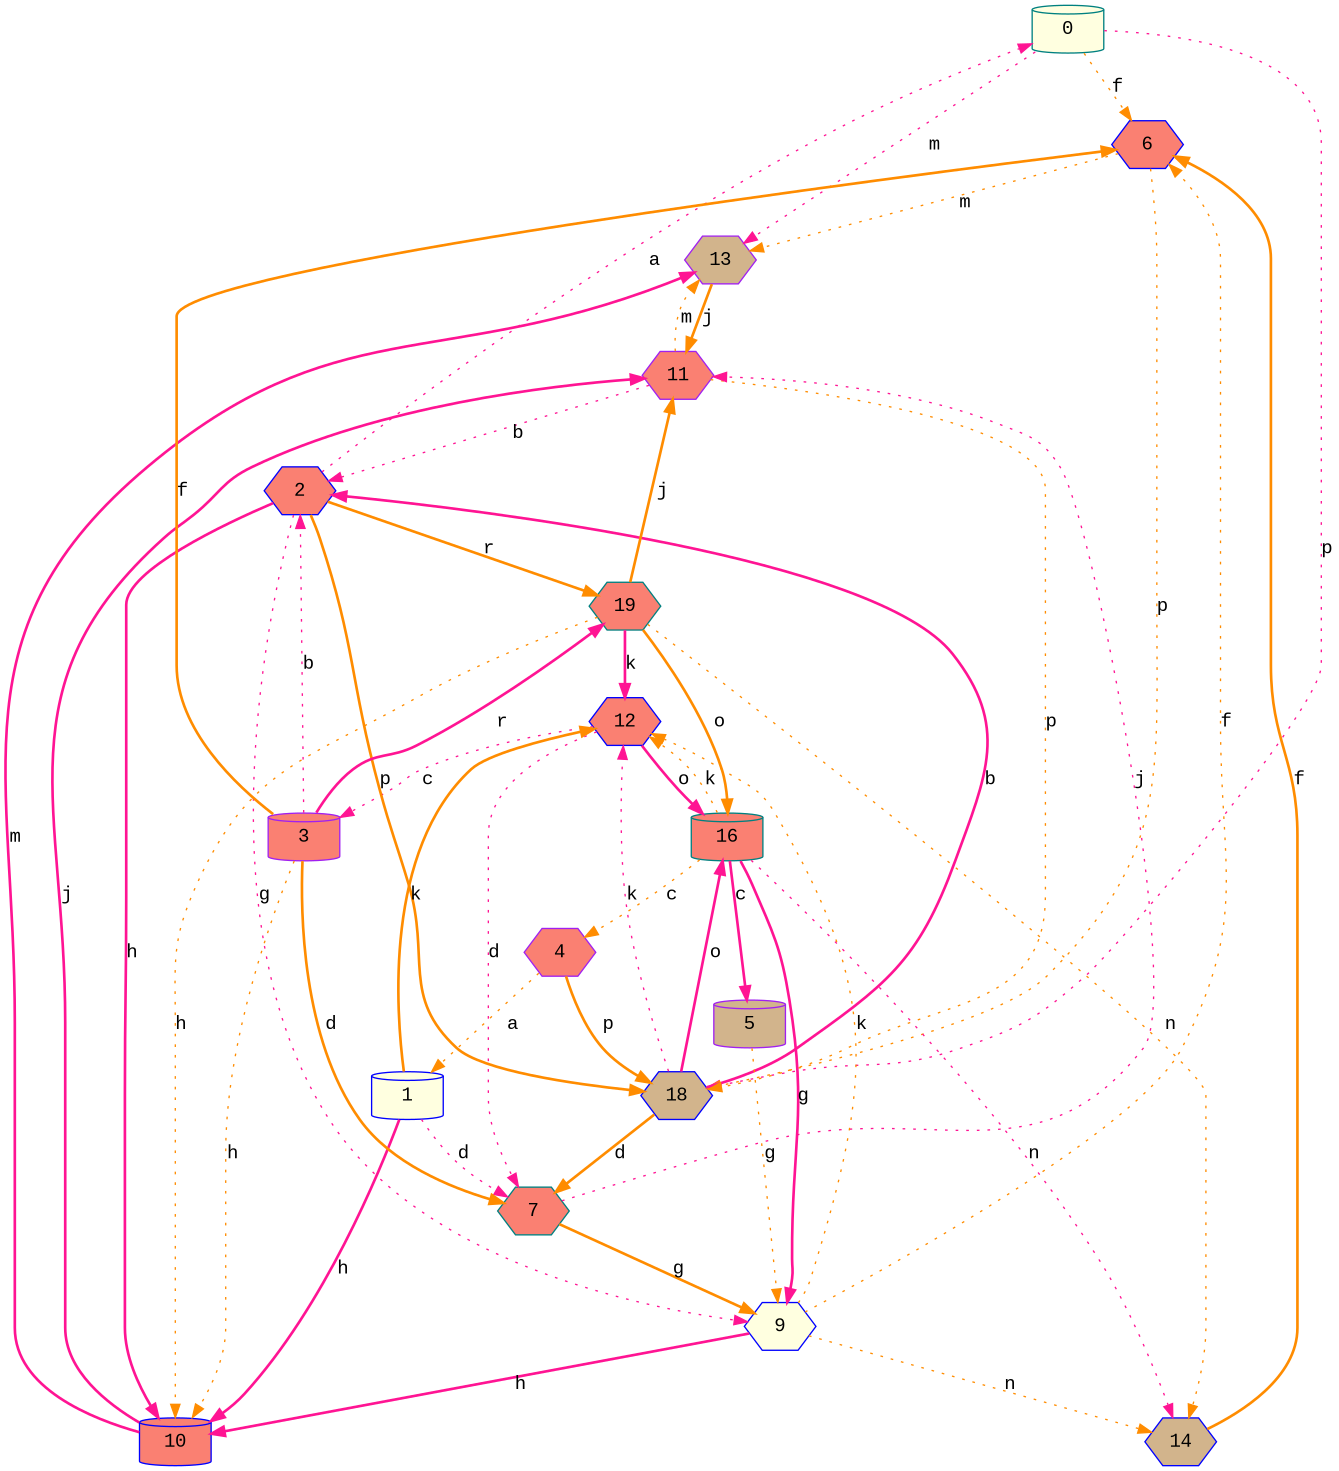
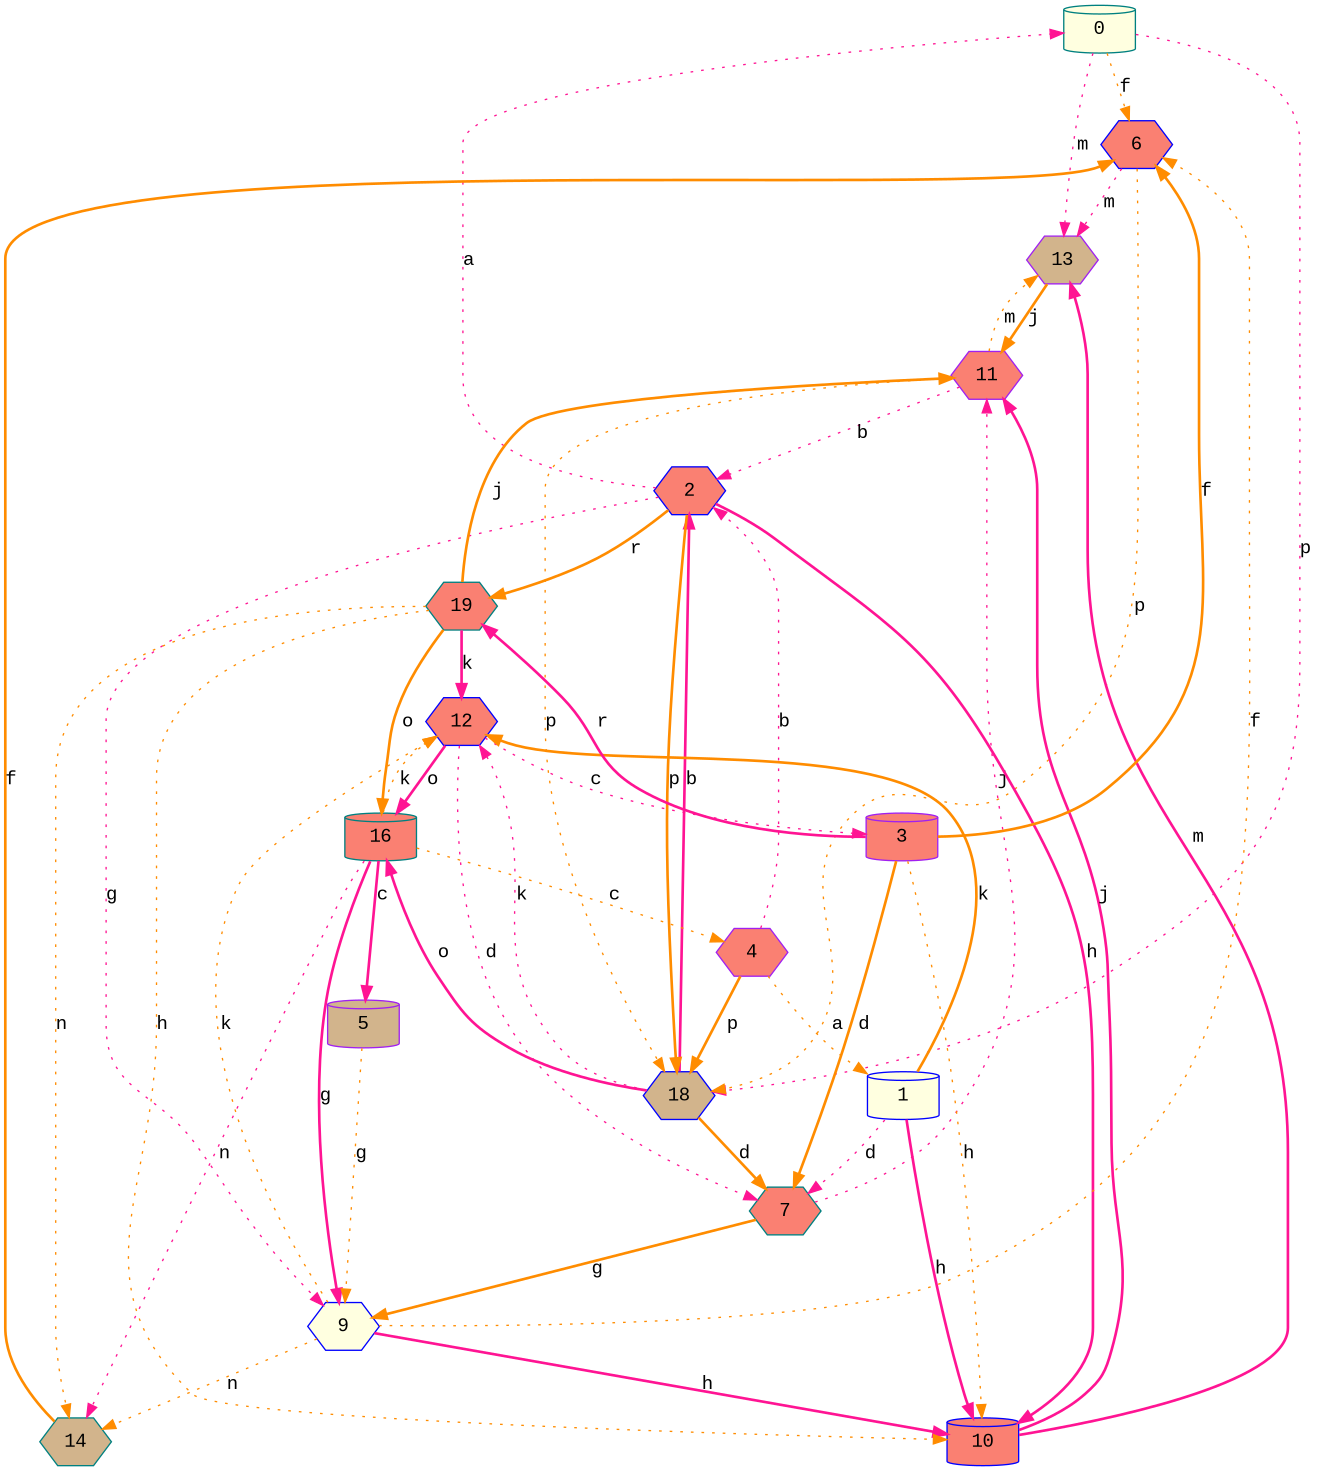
edge "6" -> "13": color darkorange -> deeppink
edge "3" -> "2": now "4" -> "2"
node "14": color blue -> teal
